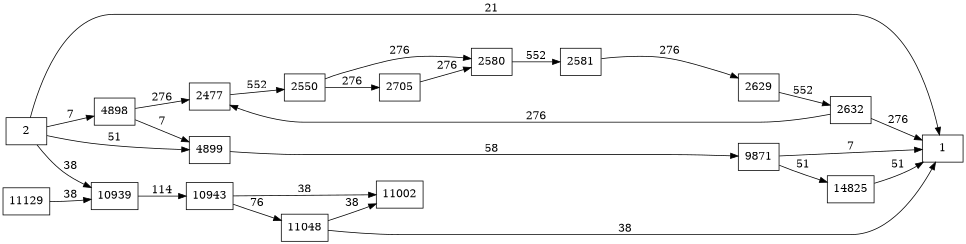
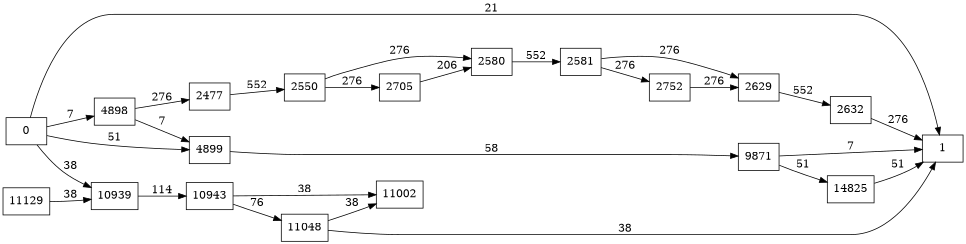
edge "2705" -> "2580": label "276" -> "206"
node "2752": added
edge "2632" -> "2477": removed, label "276"
node "2": label "2" -> "0"
